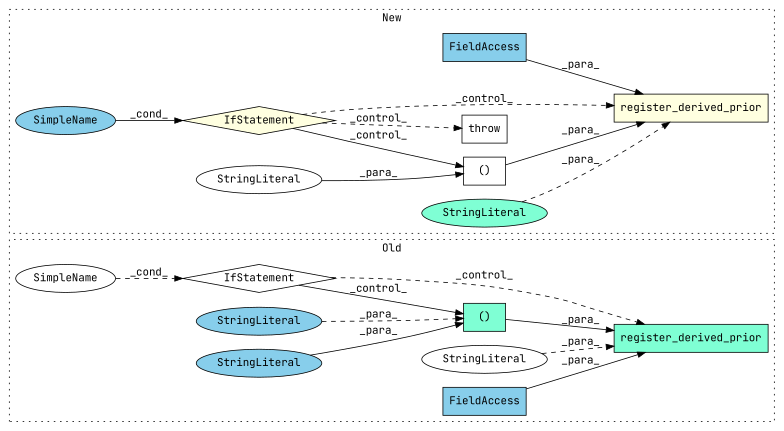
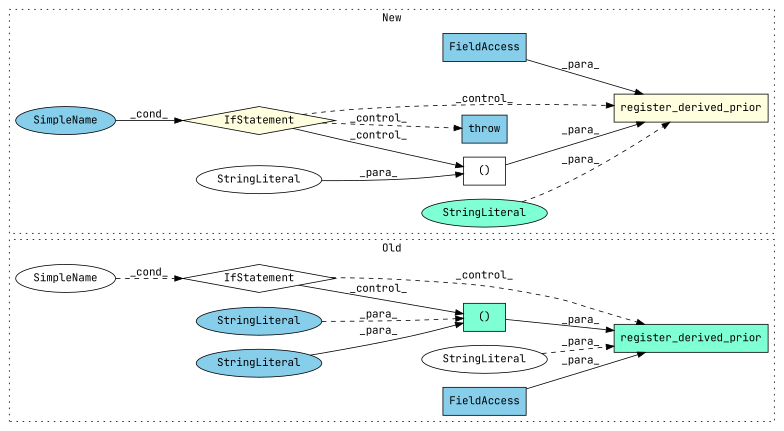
node "throw": fillcolor white -> skyblue
